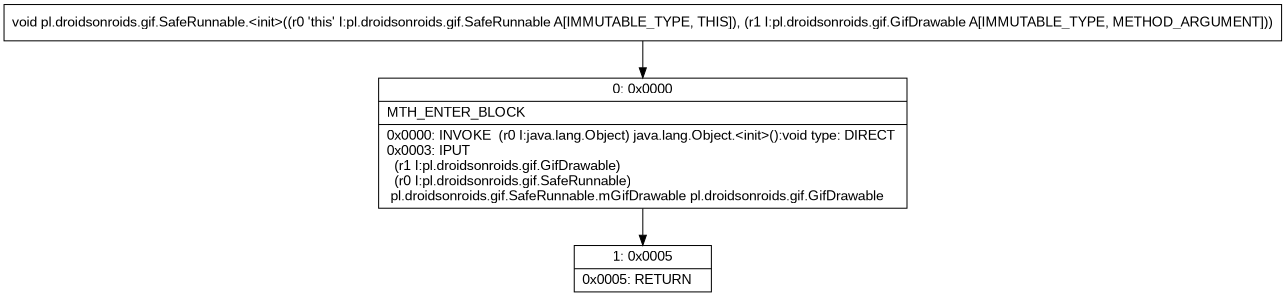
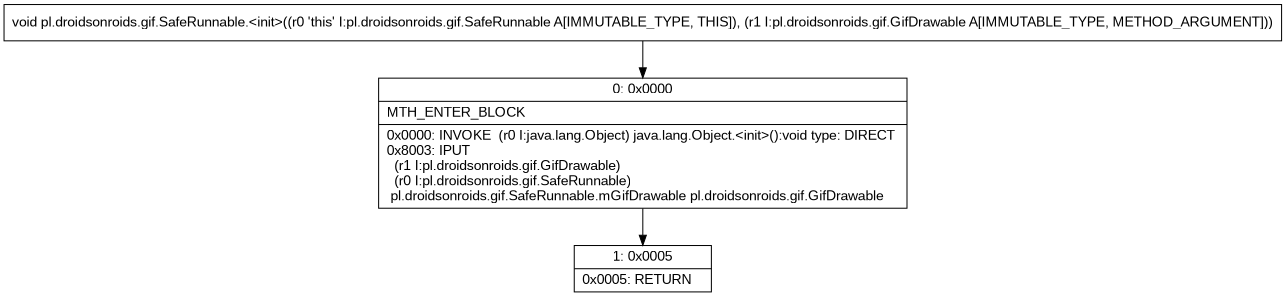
node "0: 0x0000": text "0x0003: IPUT" -> "0x8003: IPUT"
